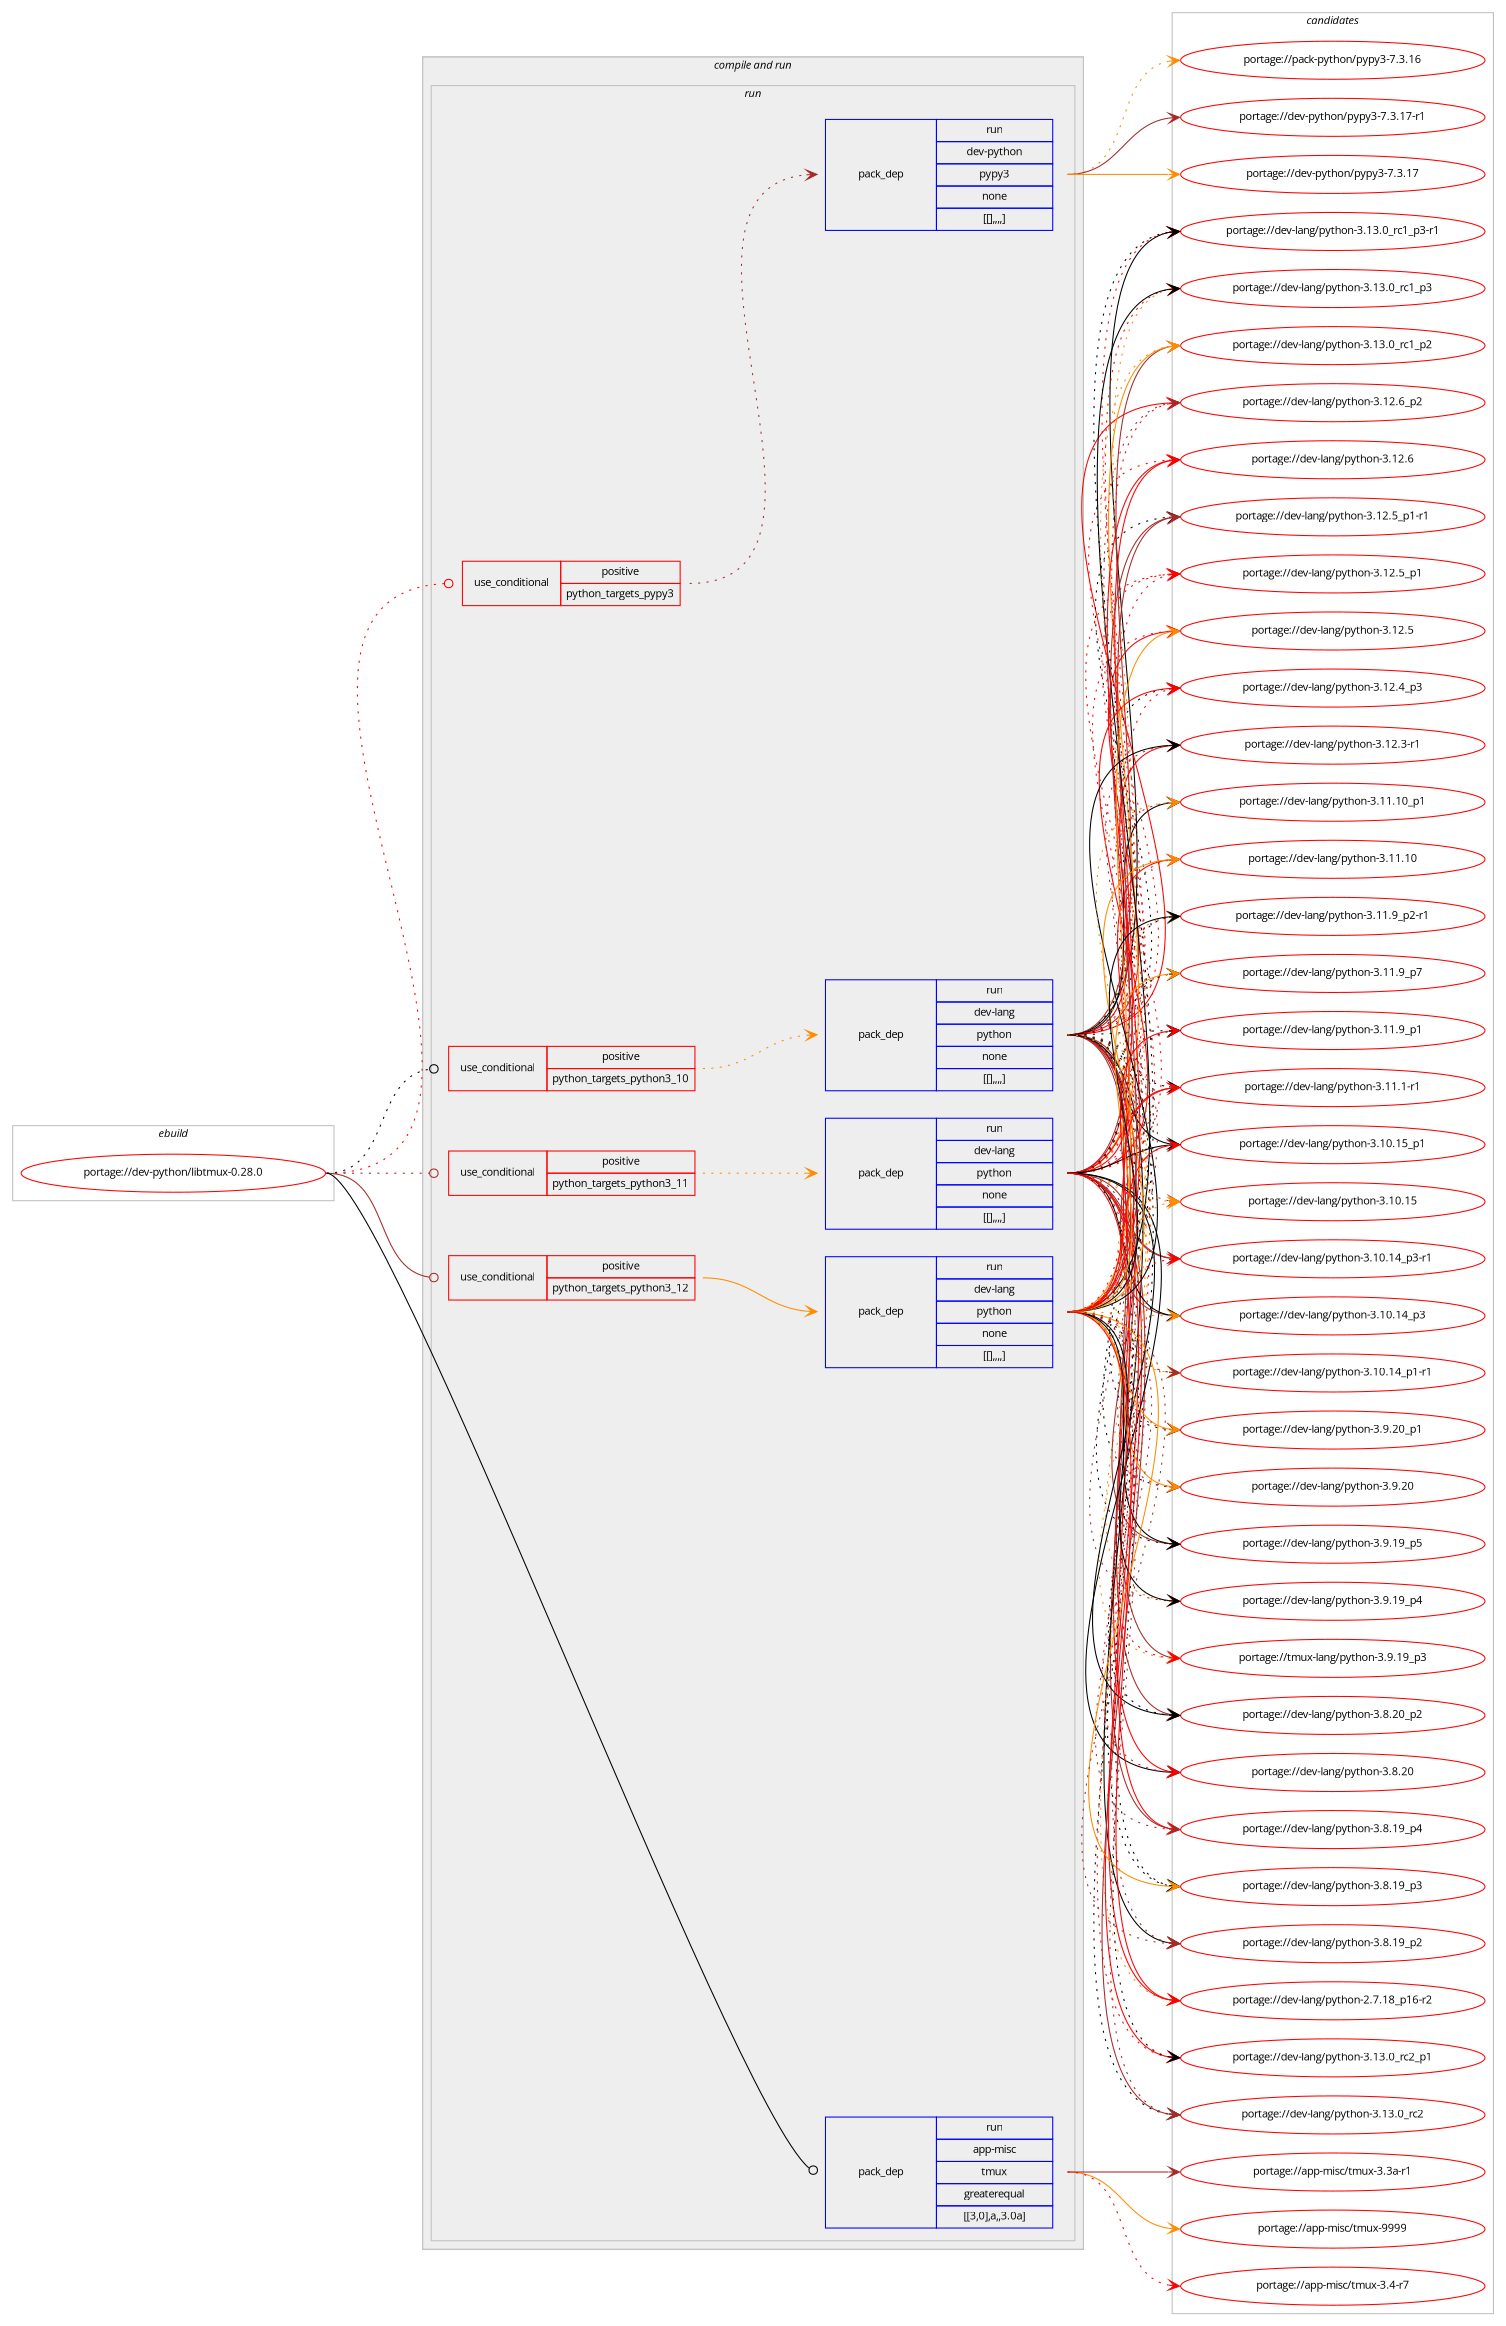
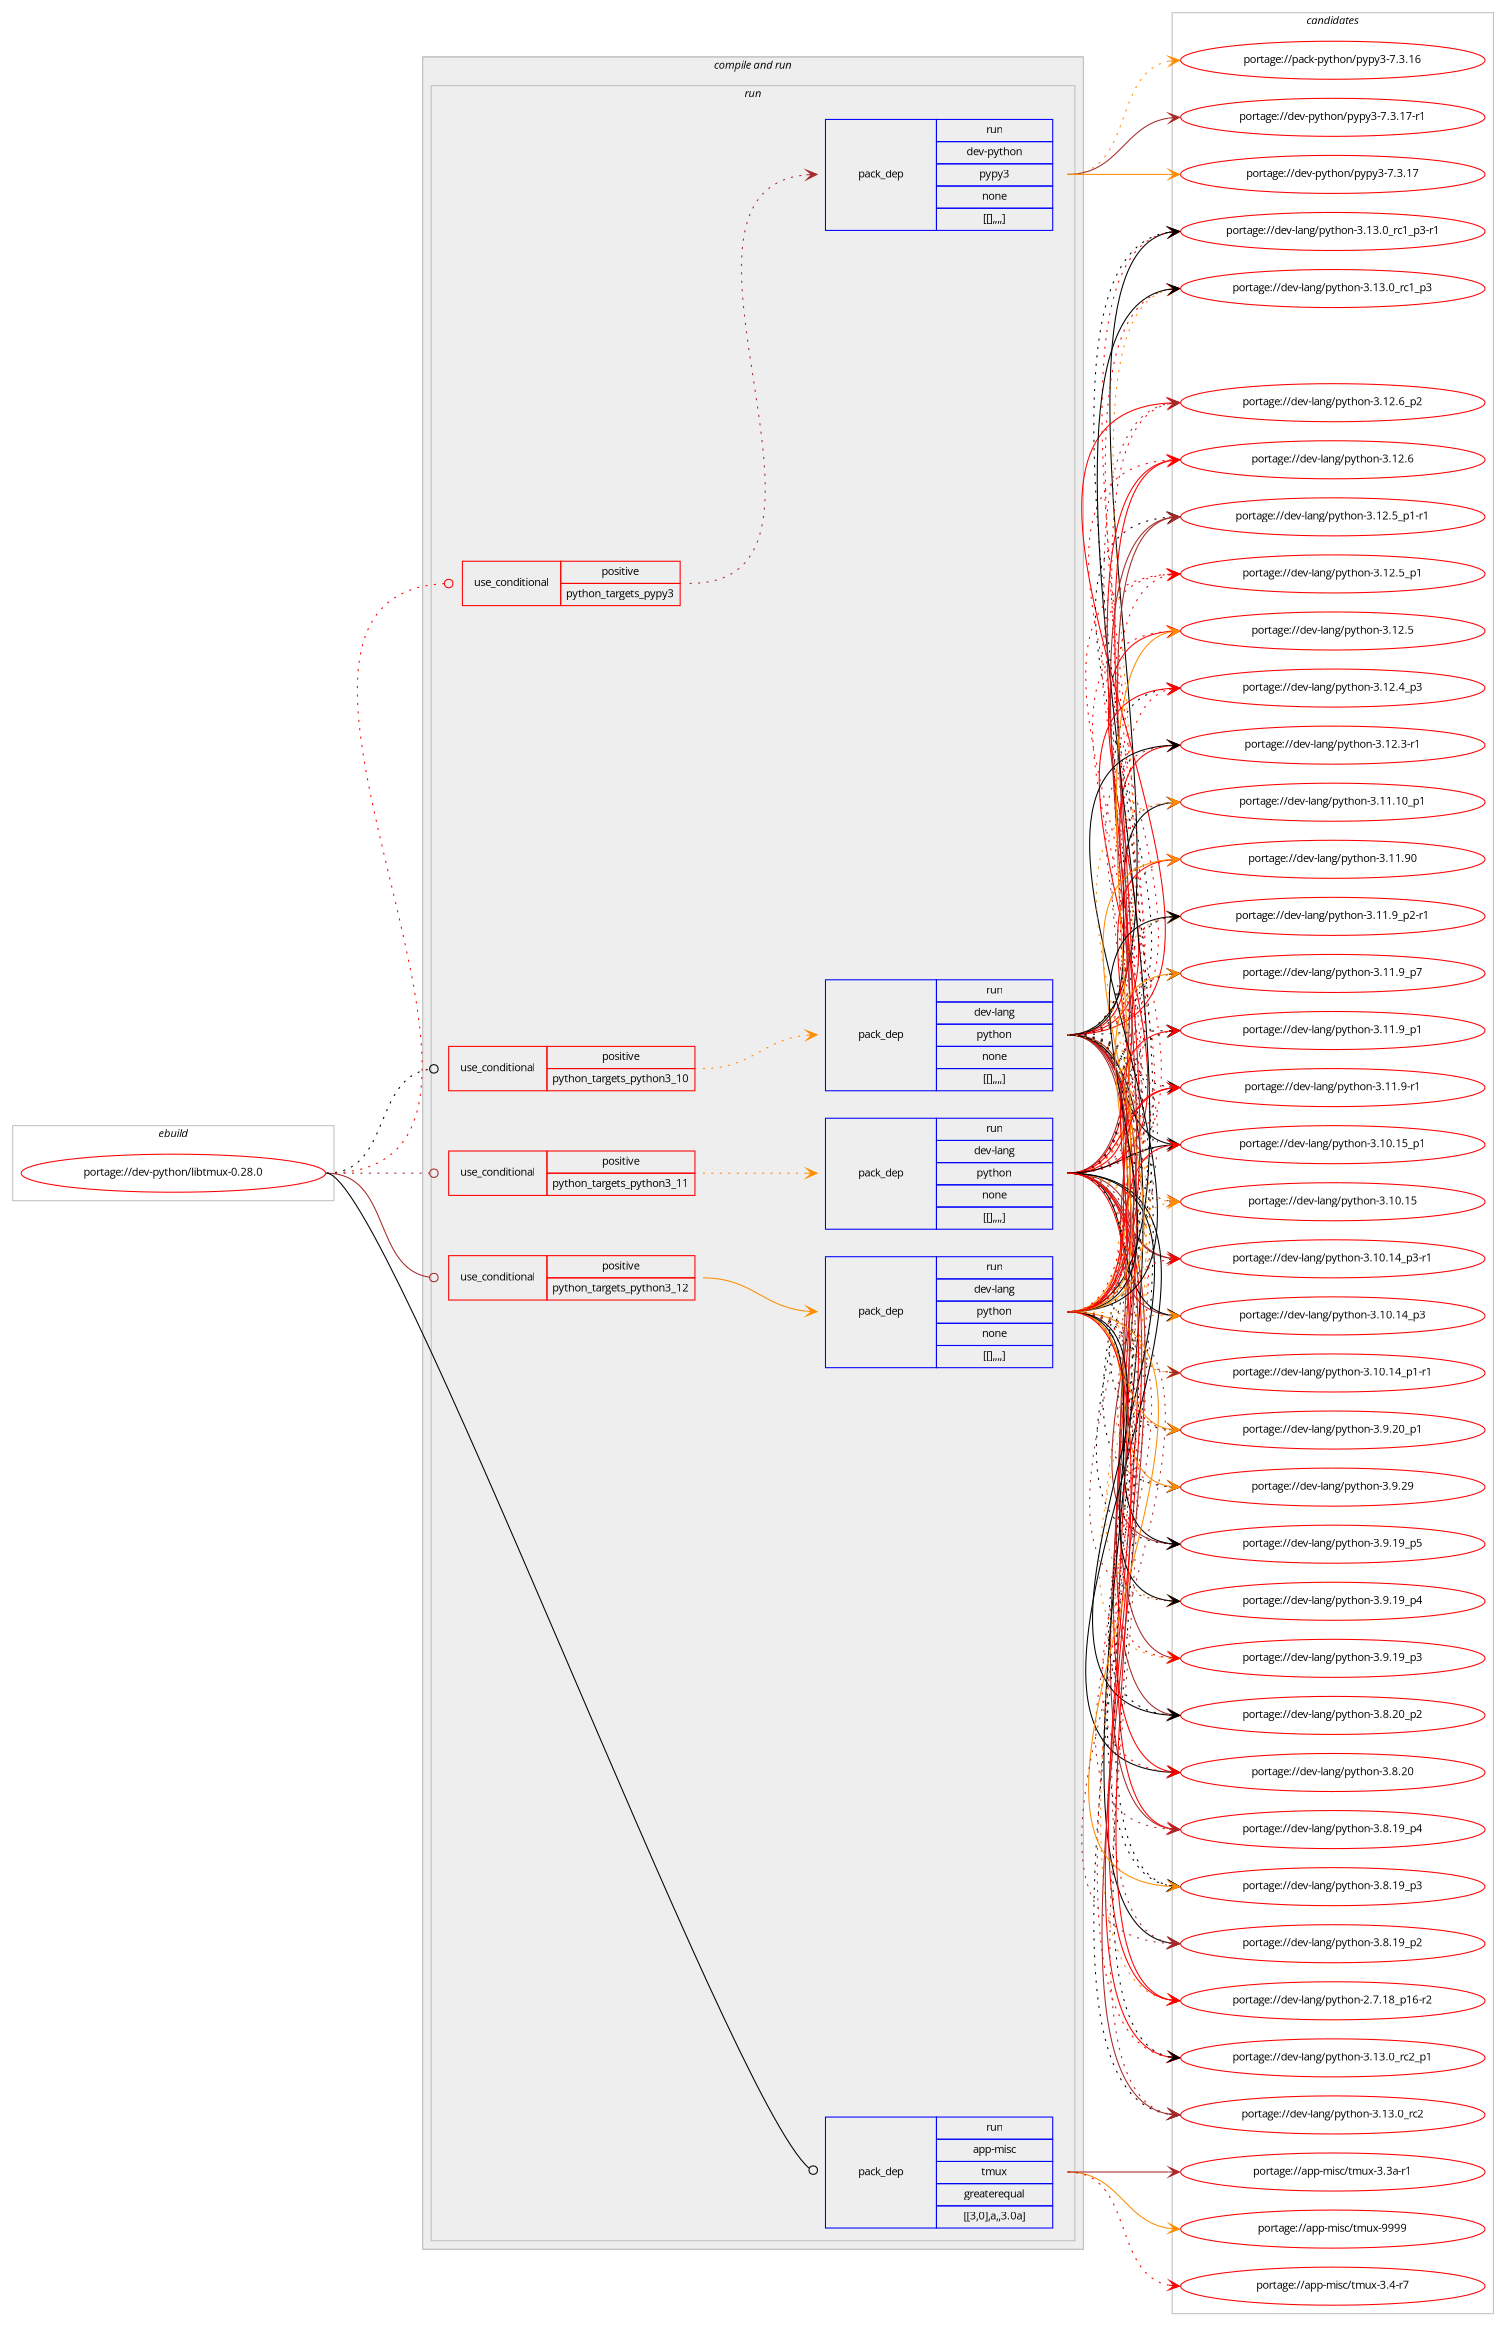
node "portage://dev-lang/python-3.13.0_rc1_p2": removed
node "portage://dev-lang/python-3.11.10": label "portage://dev-lang/python-3.11.10" -> "portage://dev-lang/python-3.11.90"
node "portage://dev-lang/python-3.11.1-r1": label "portage://dev-lang/python-3.11.1-r1" -> "portage://dev-lang/python-3.11.9-r1"
node "portage://dev-lang/python-3.9.20": label "portage://dev-lang/python-3.9.20" -> "portage://dev-lang/python-3.9.29"
node "portage://tmux-lang/python-3.9.19_p3": label "portage://tmux-lang/python-3.9.19_p3" -> "portage://dev-lang/python-3.9.19_p3"
